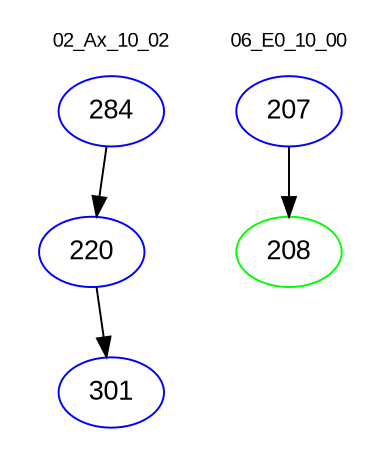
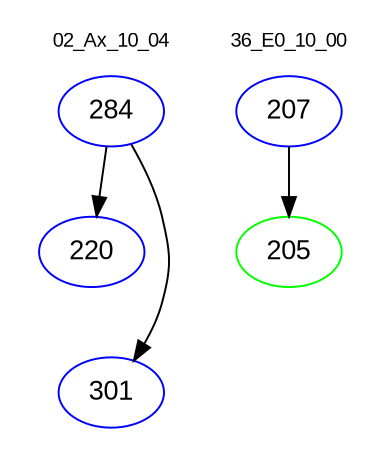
cluster "02_Ax_10_02": label "02_Ax_10_02" -> "02_Ax_10_04"
cluster "06_E0_10_00": label "06_E0_10_00" -> "36_E0_10_00"
node "208": label "208" -> "205"
edge "220" -> "301": now "284" -> "301"
